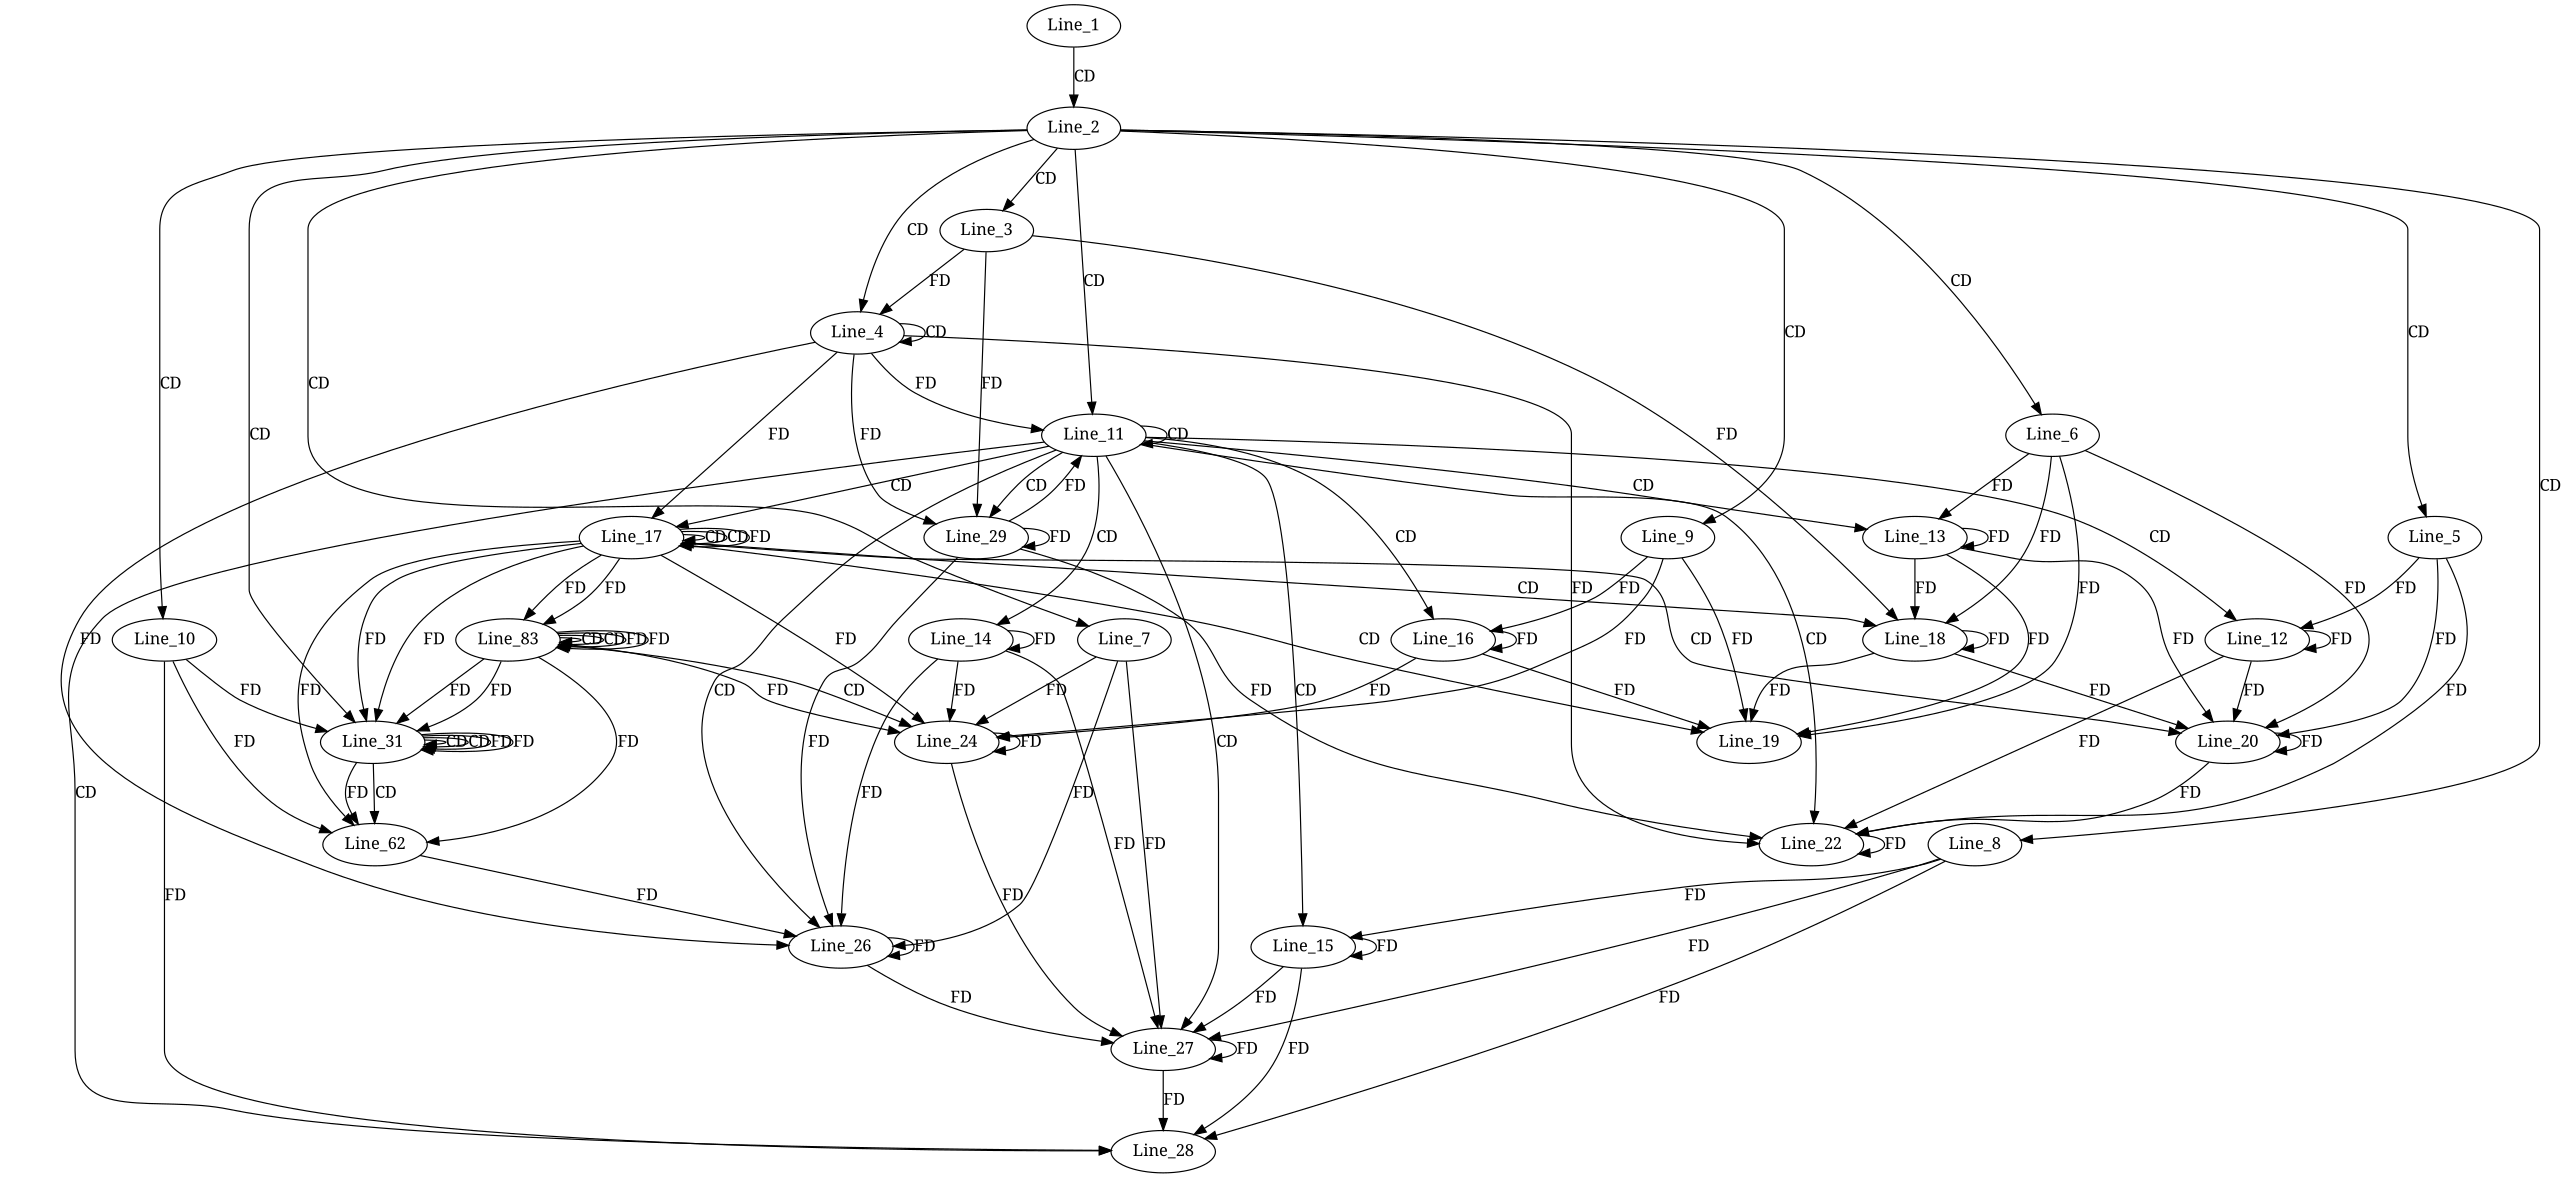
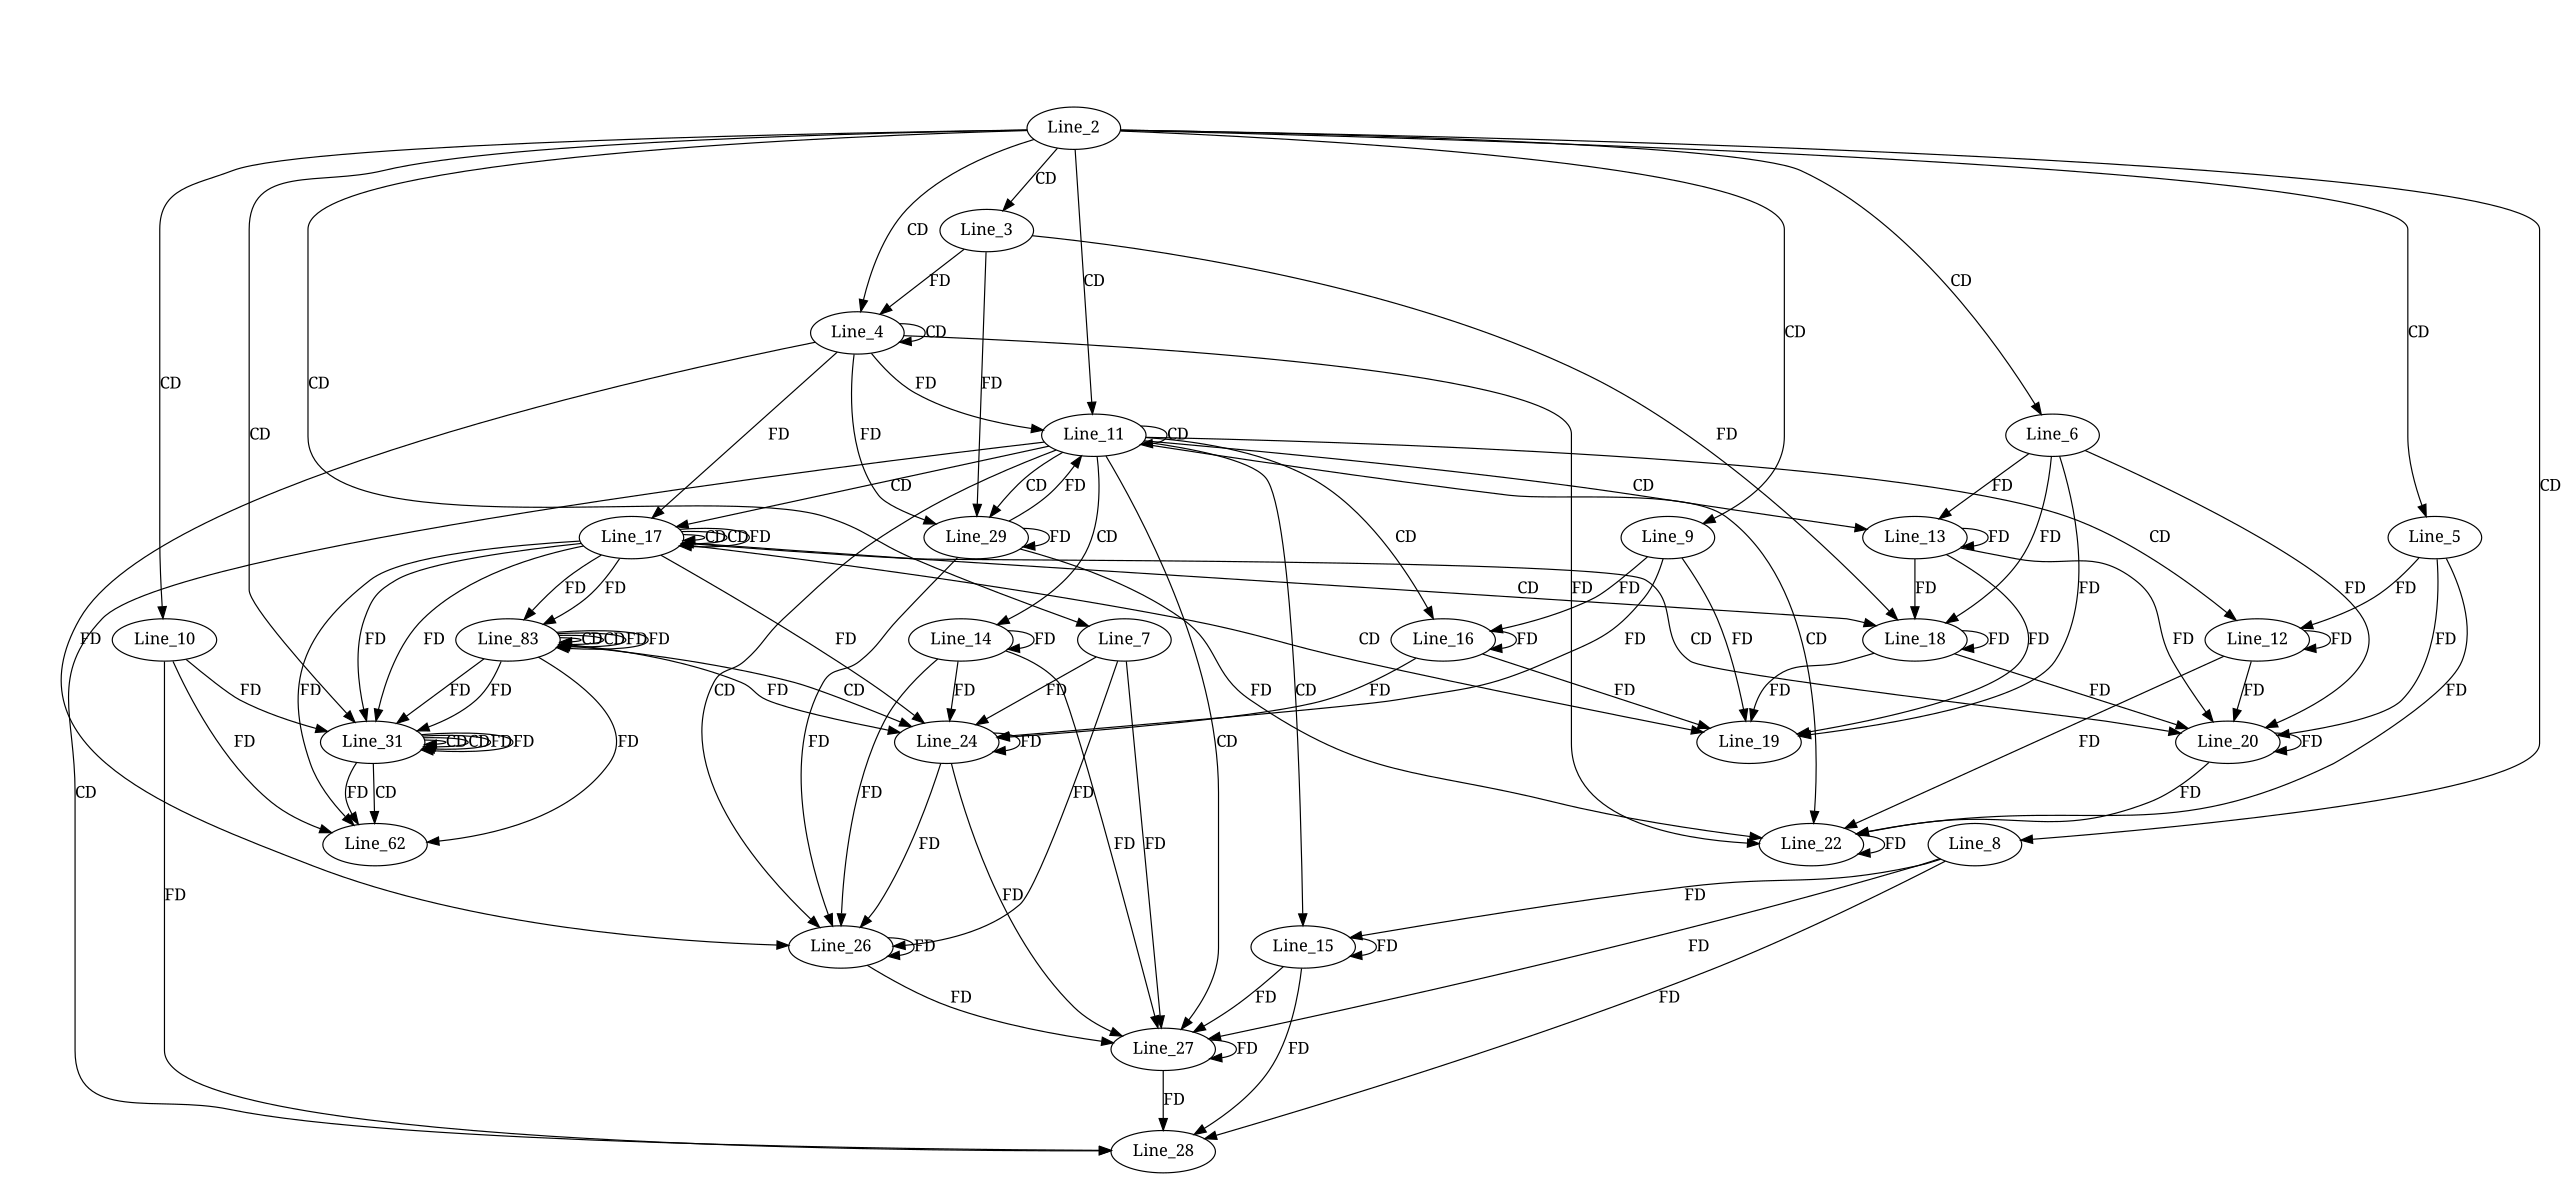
node "Line_1": removed
edge "Line_62" -> "Line_26": now "Line_24" -> "Line_26"
